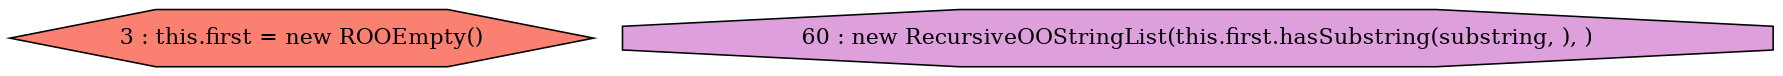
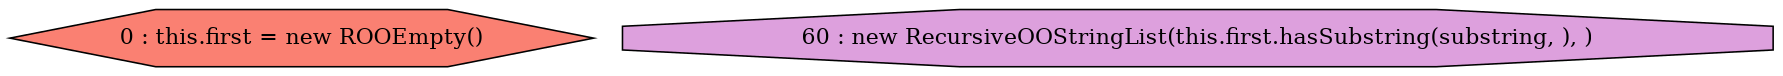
node "3 : this.first = new ROOEmpty()": label "3 : this.first = new ROOEmpty()" -> "0 : this.first = new ROOEmpty()"
